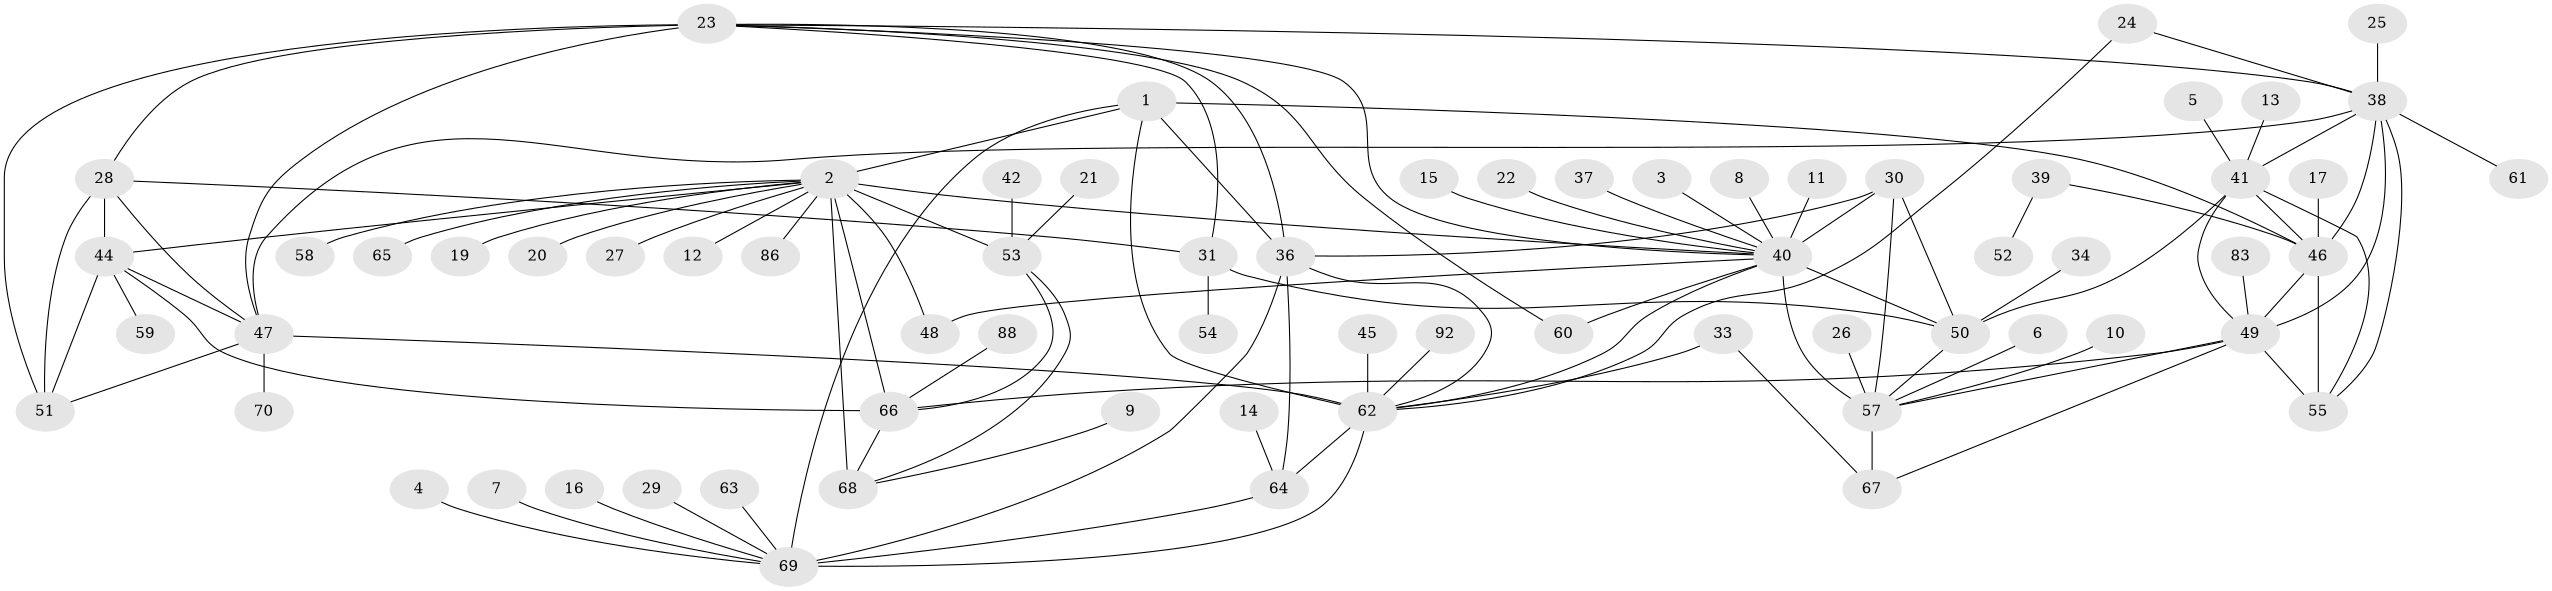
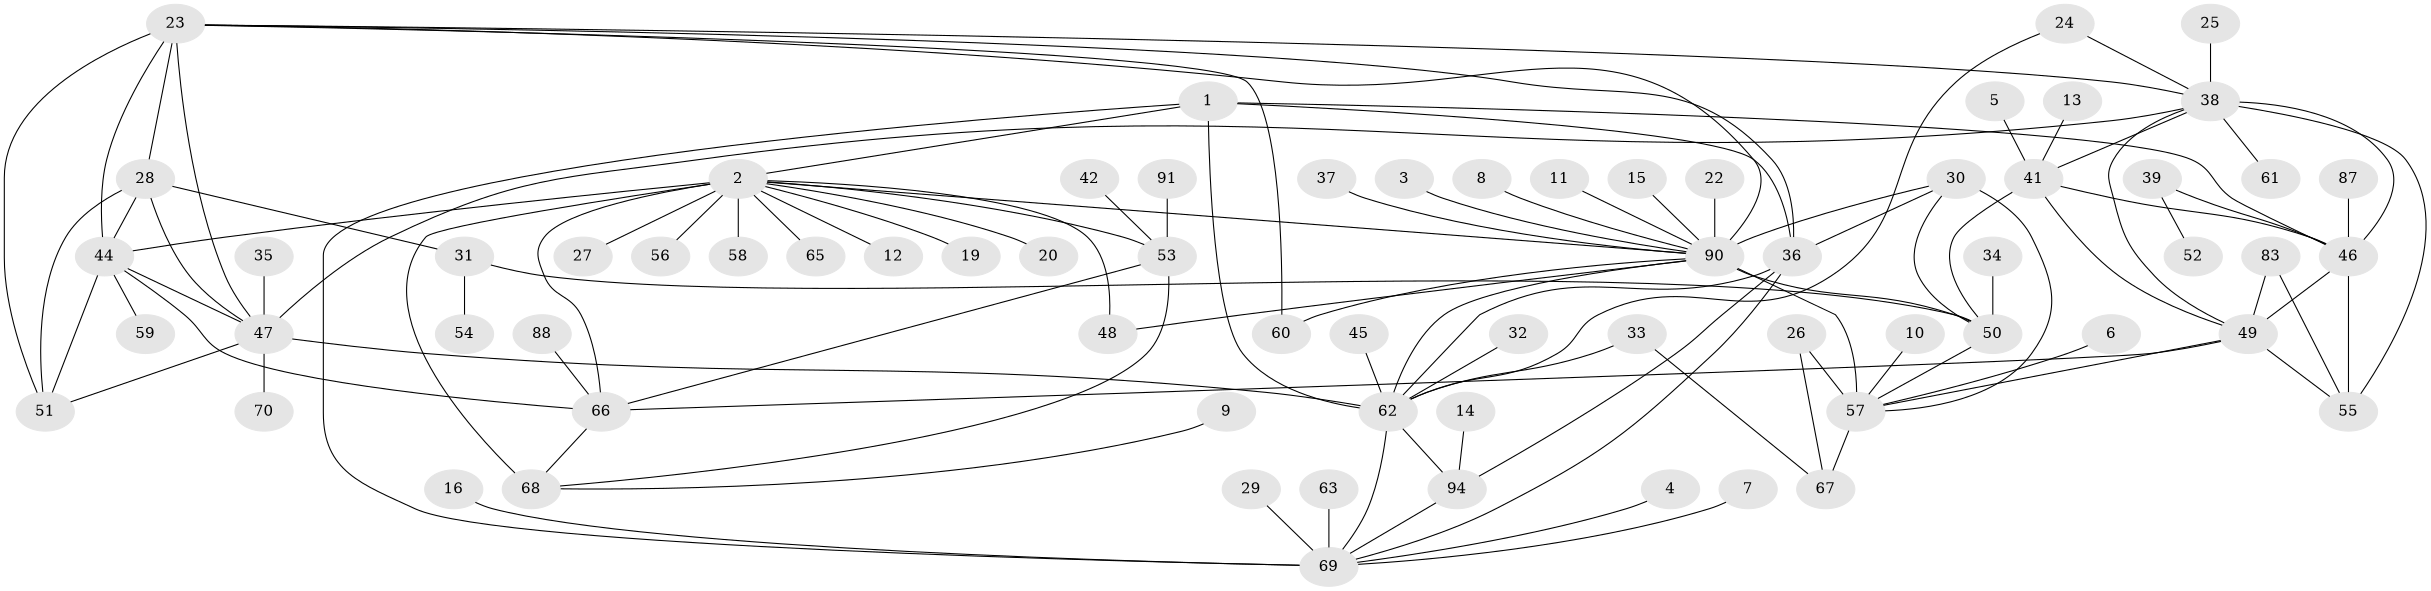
edge "23" -- "31": now "23" -- "44"
node "21": label "21" -> "91"
node "17": label "17" -> "87"
node "35": added
node "86": label "86" -> "56"
node "40": label "40" -> "90"
edge "41" -- "55": now "83" -- "55"
node "92": label "92" -> "32"
edge "49" -- "67": now "26" -- "67"
node "64": label "64" -> "94"
